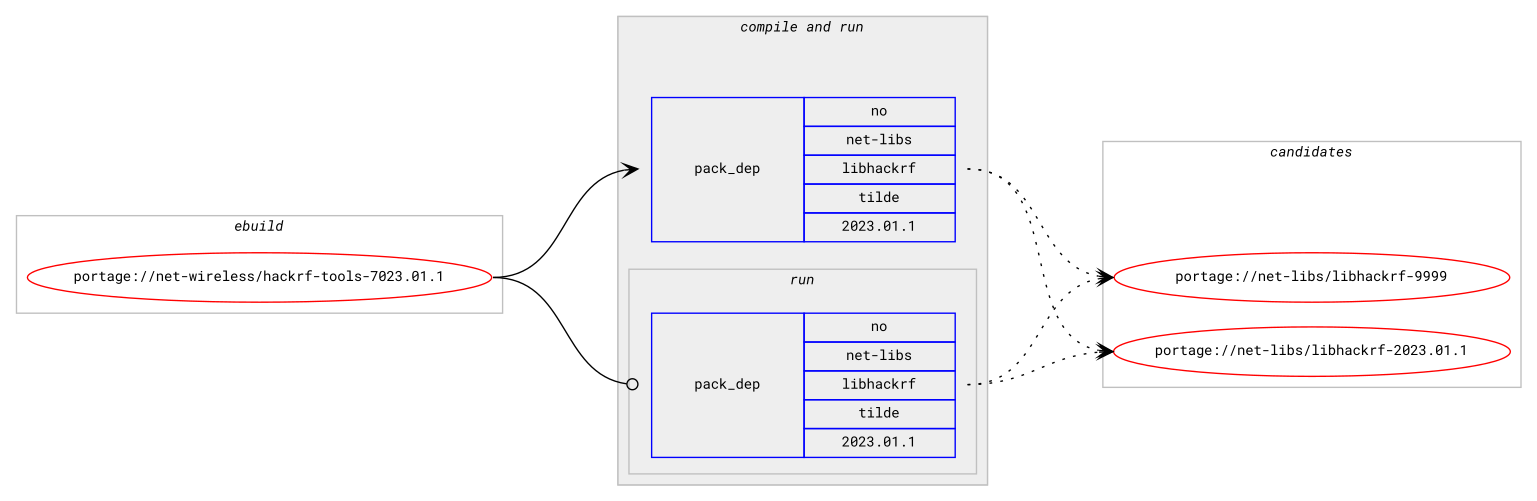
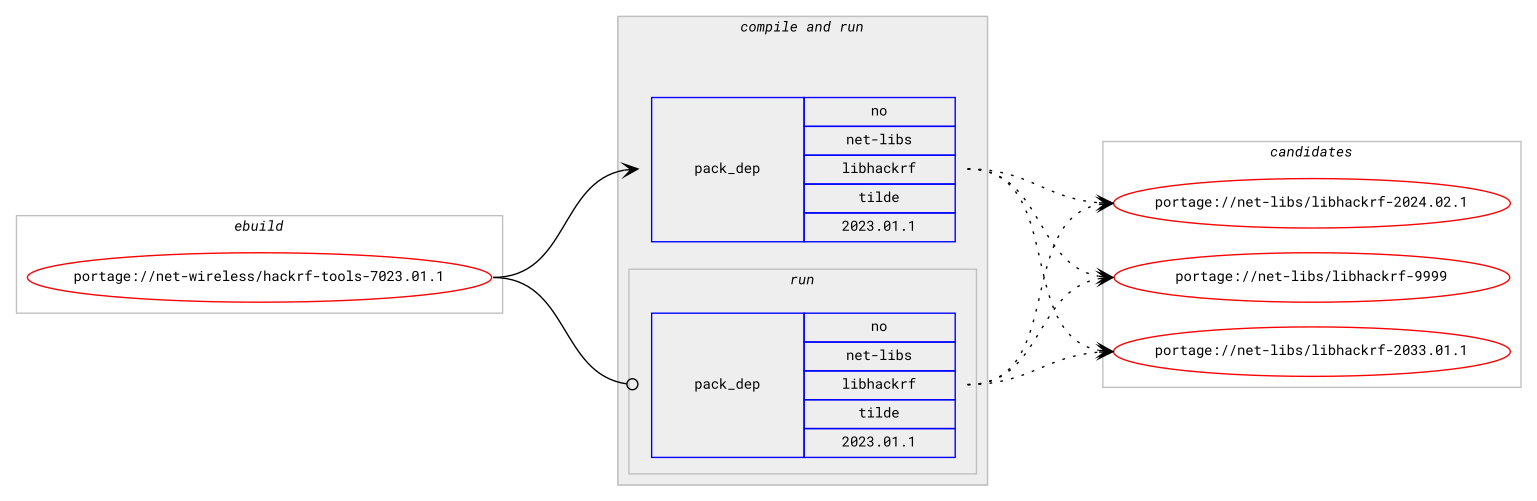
node "portage://net-libs/libhackrf-2024.02.1": added
node "portage://net-libs/libhackrf-2023.01.1": label "portage://net-libs/libhackrf-2023.01.1" -> "portage://net-libs/libhackrf-2033.01.1"
